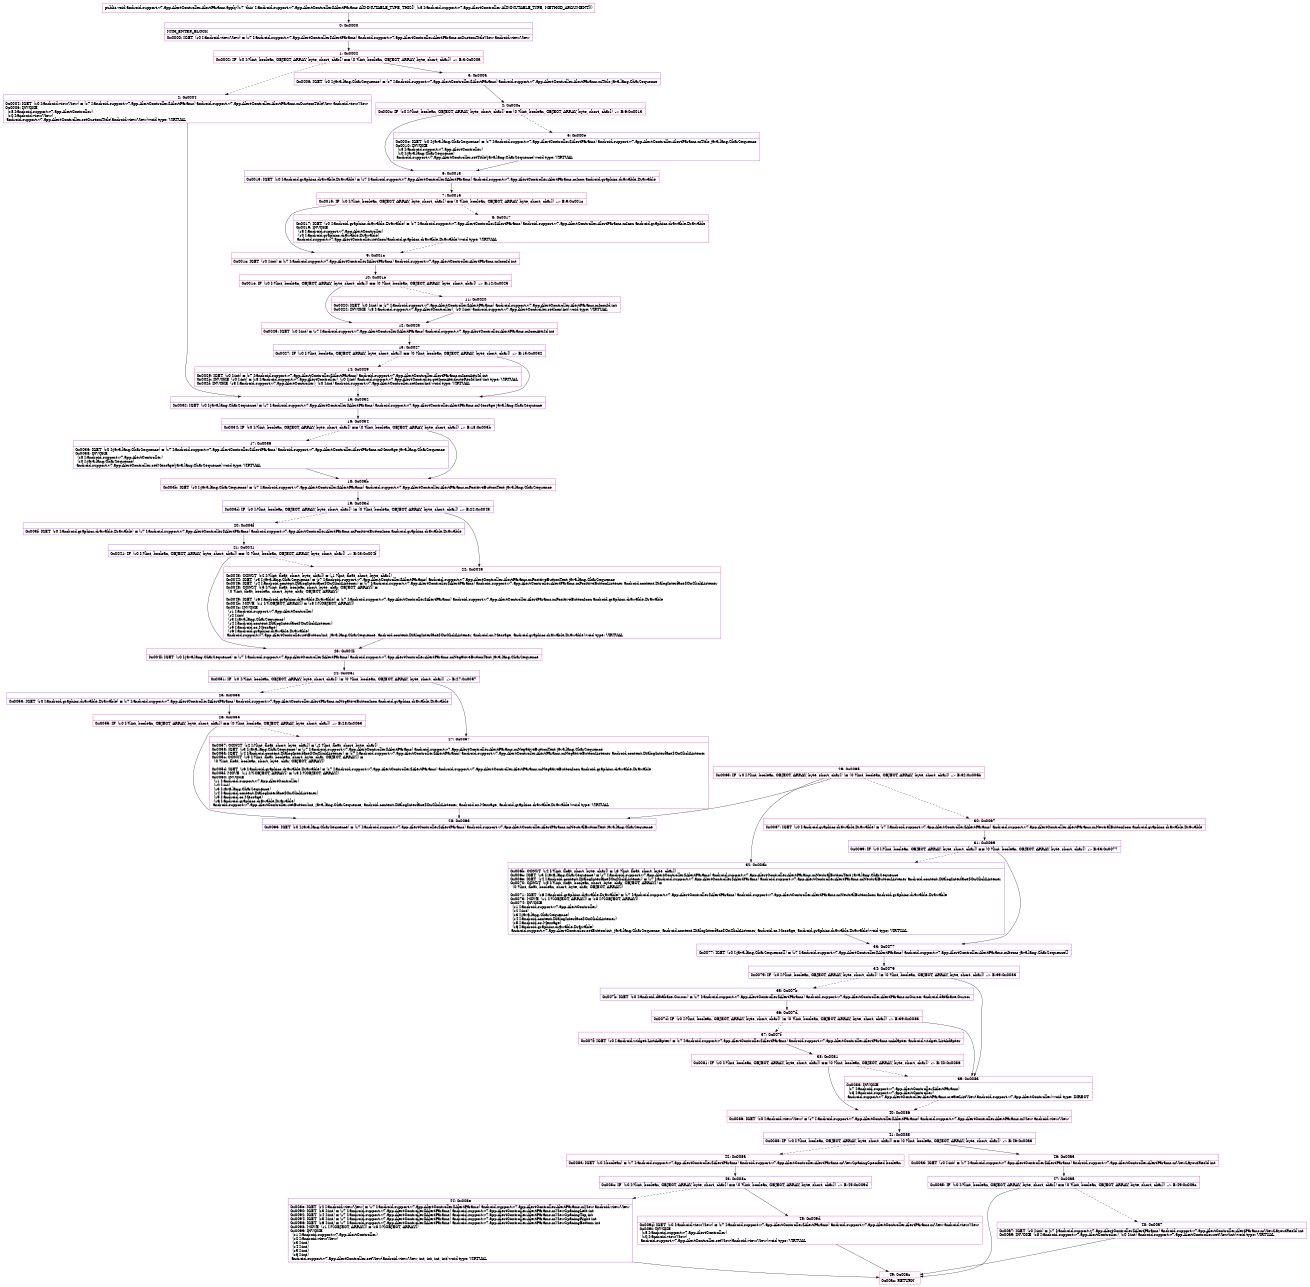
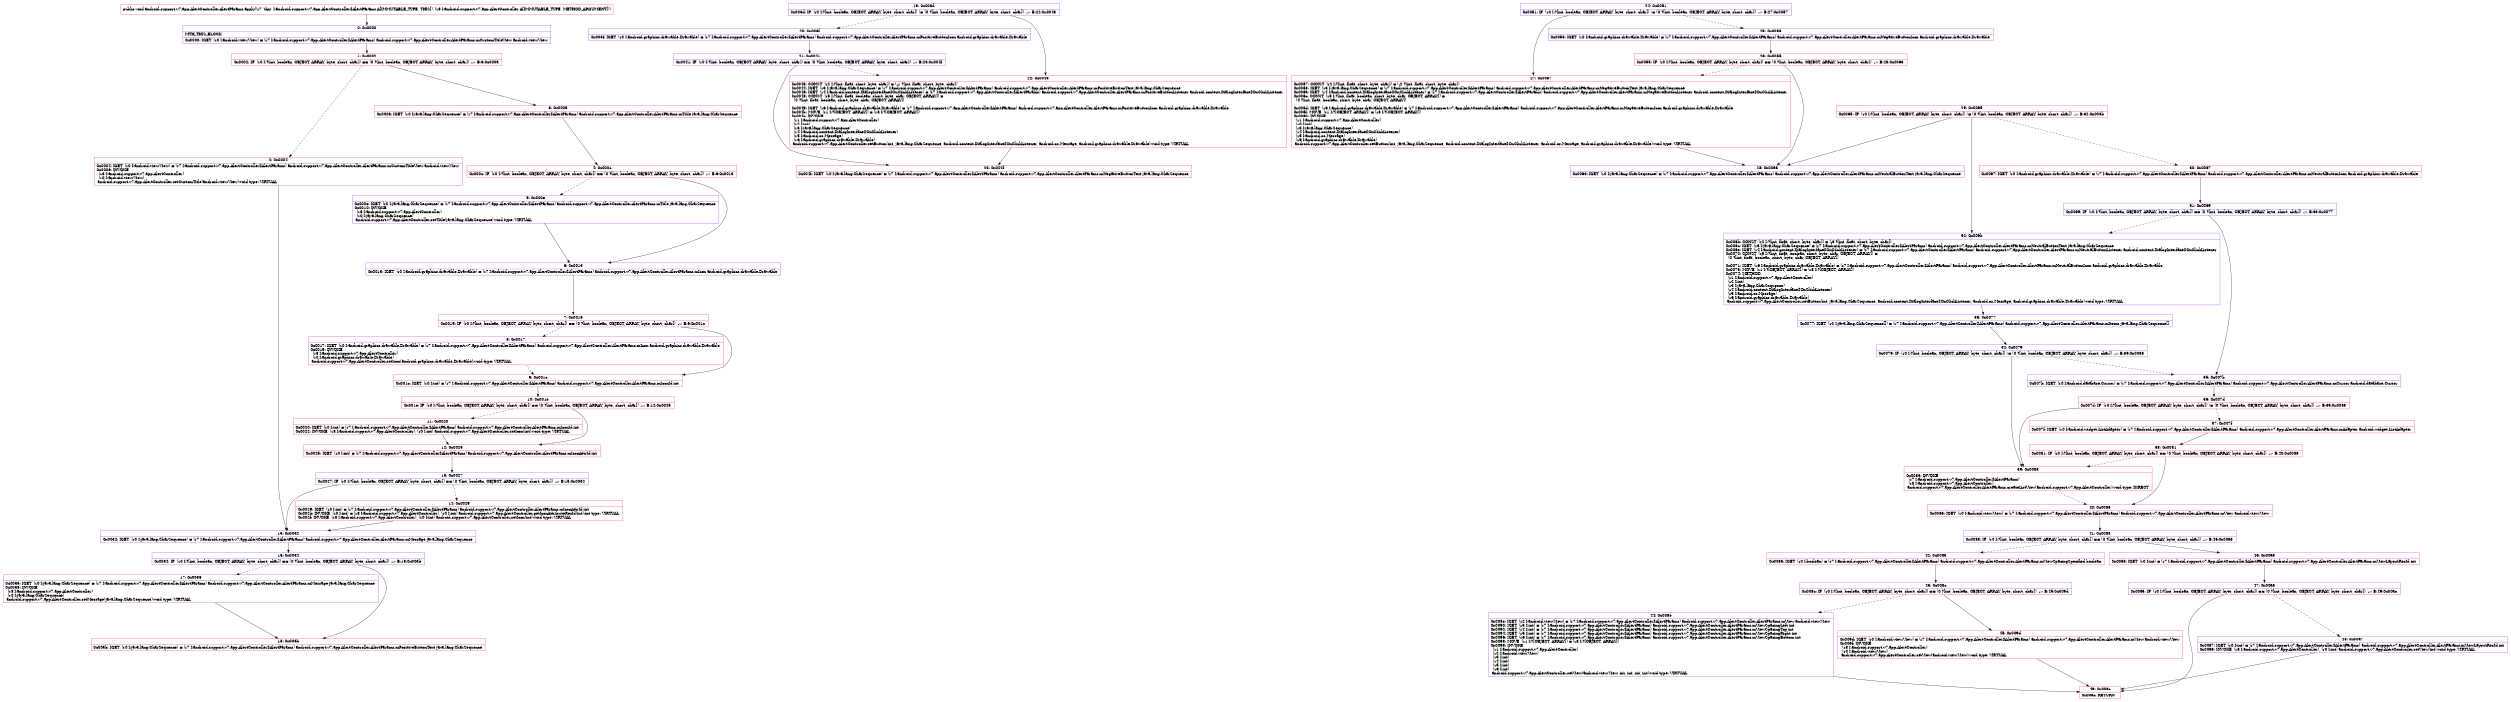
node "0: 0x0000": text "MTH_ENTER_BLOCK" -> "MTH_THIS_BLOCK"
node "3: 0x000a": color purple -> deeppink
edge "18: 0x003b" -> "19: 0x003d": removed
edge "23: 0x004f" -> "24: 0x0051": removed
node "32: 0x006b": text "0x0074: INVOKE" -> "0x0074: METHOD"
edge "31: 0x0069" -> "33: 0x0077": now "31: 0x0069" -> "35: 0x007b"
